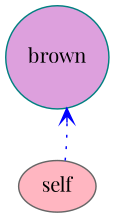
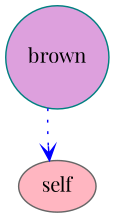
edge "self" -> "brown": reversed
